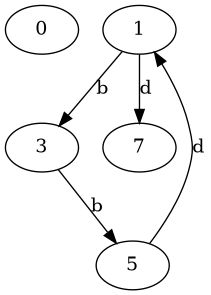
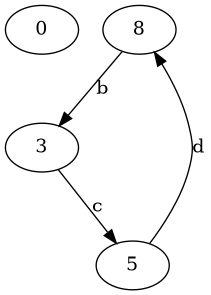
node "1": label "1" -> "8"
node "7": removed
edge "3" -> "5": label "b" -> "c"
